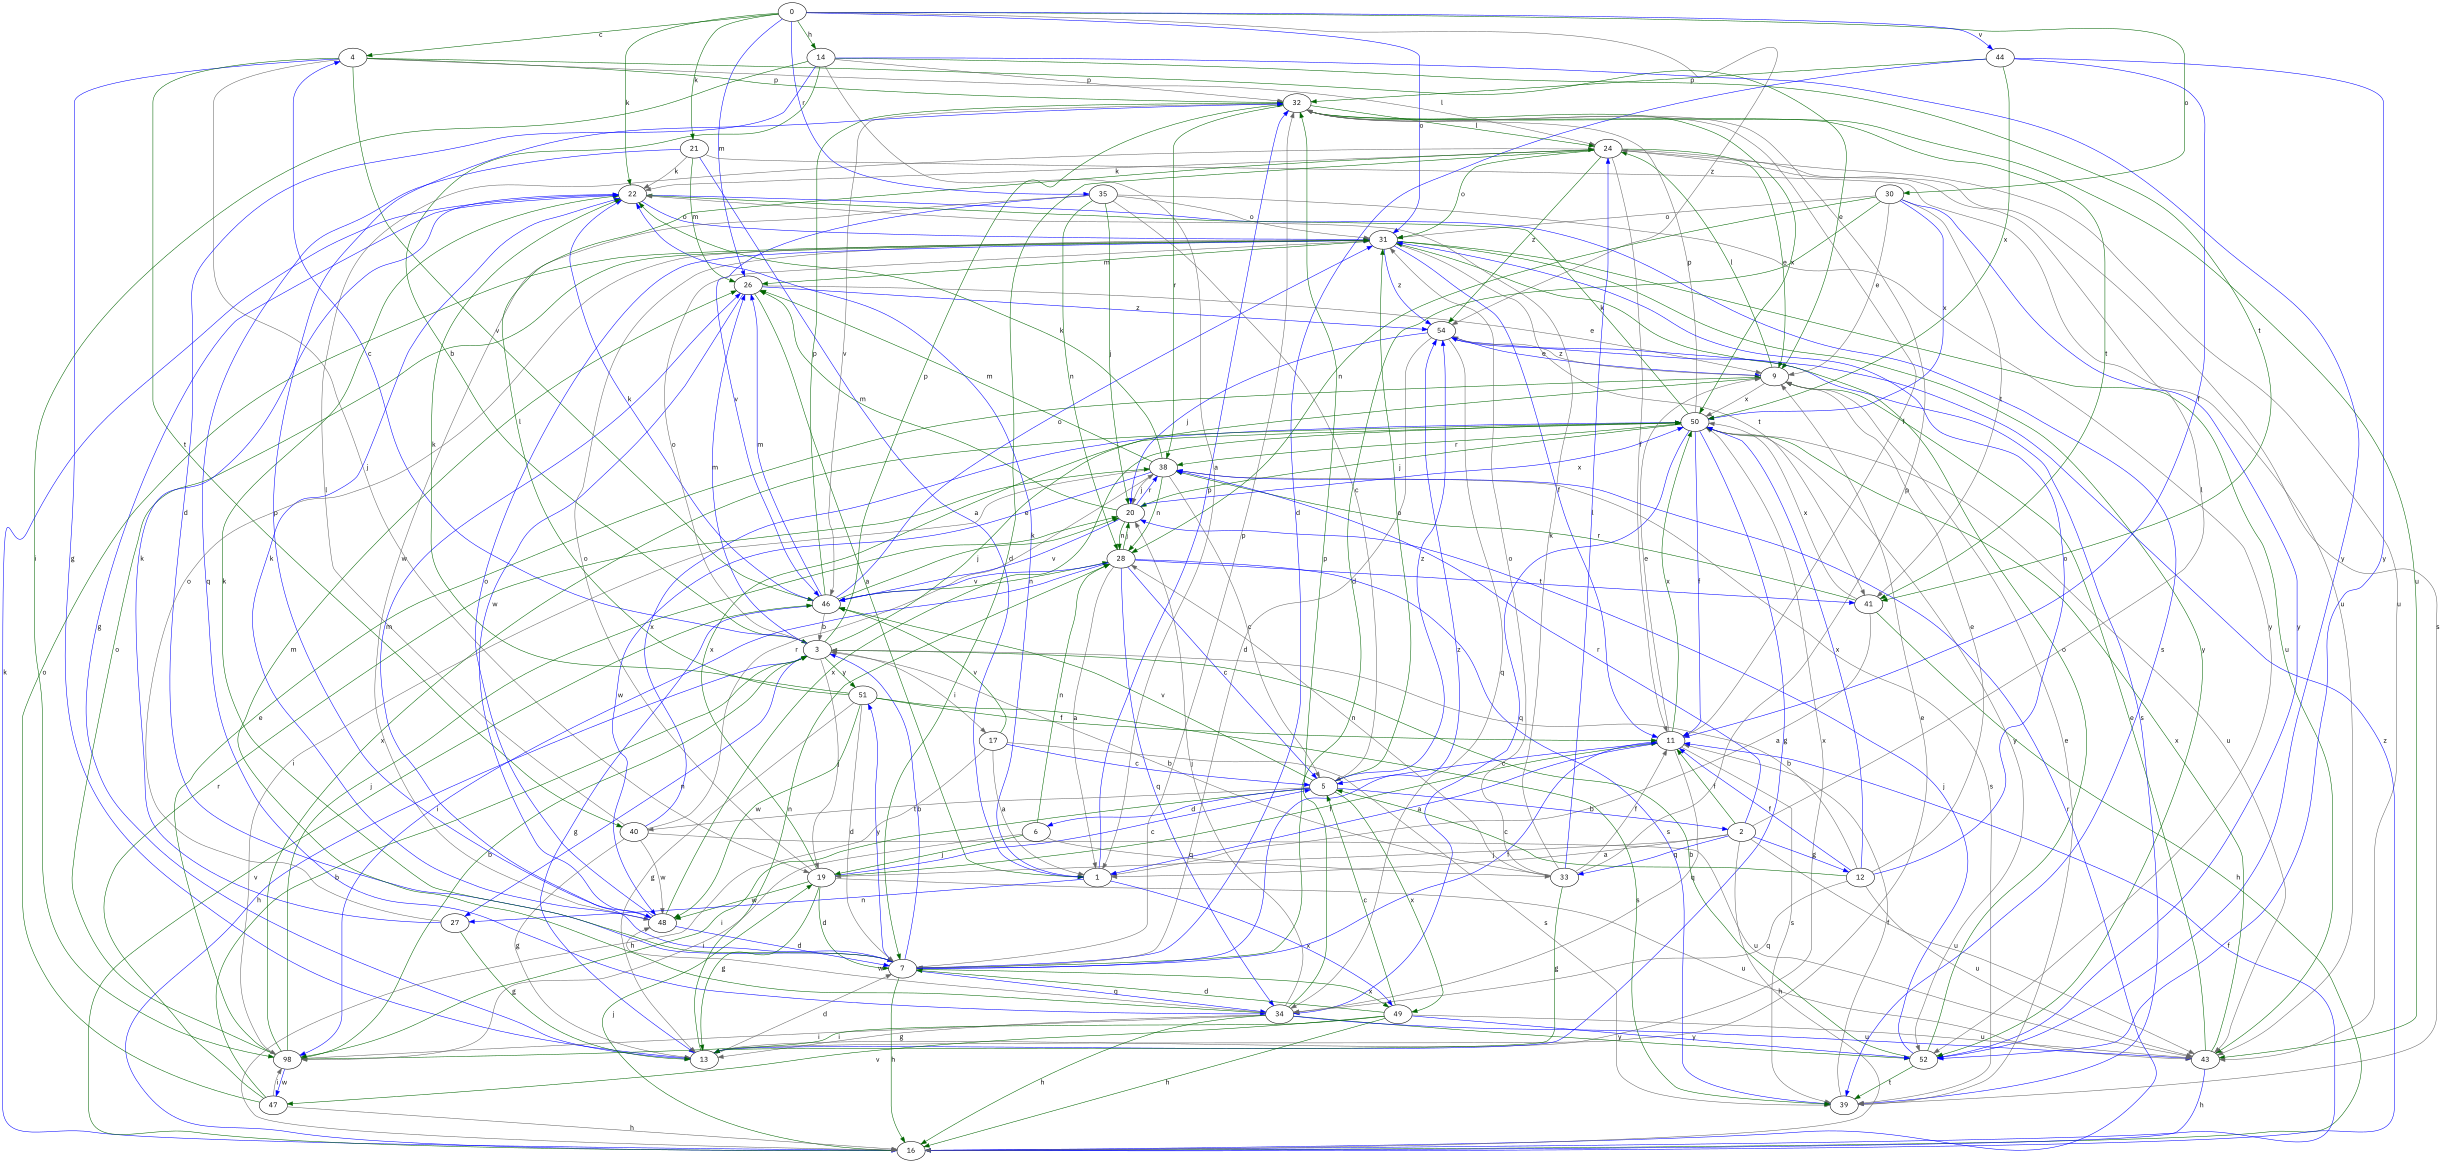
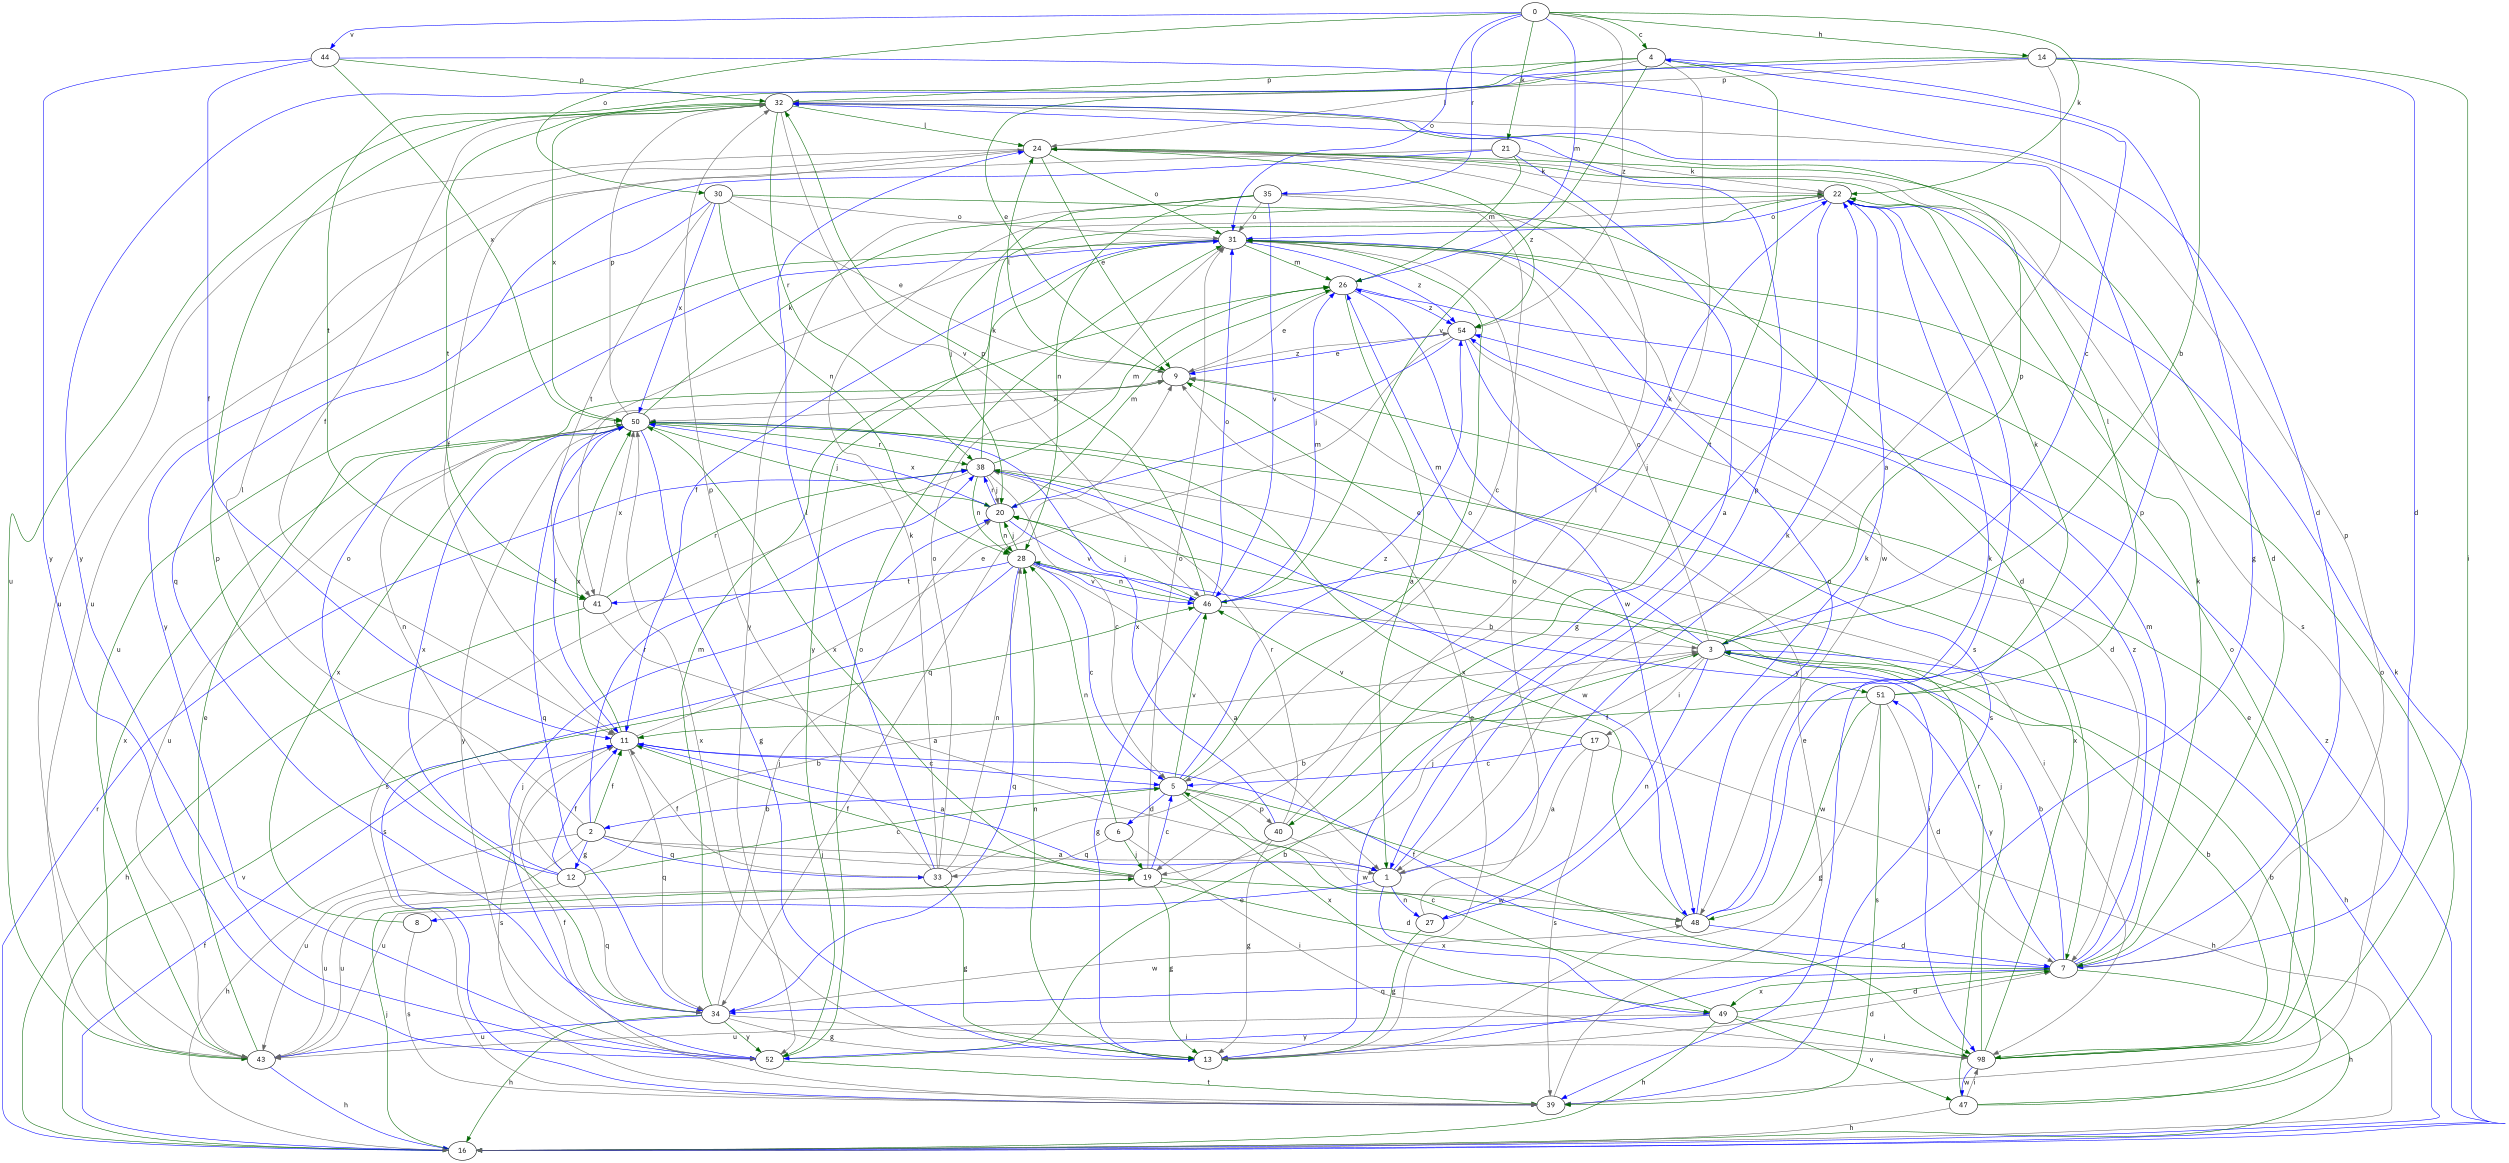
edge "12" -> "9": label "e" -> "n"
edge "5" -> "40": label "t" -> "p"
node "8": added
